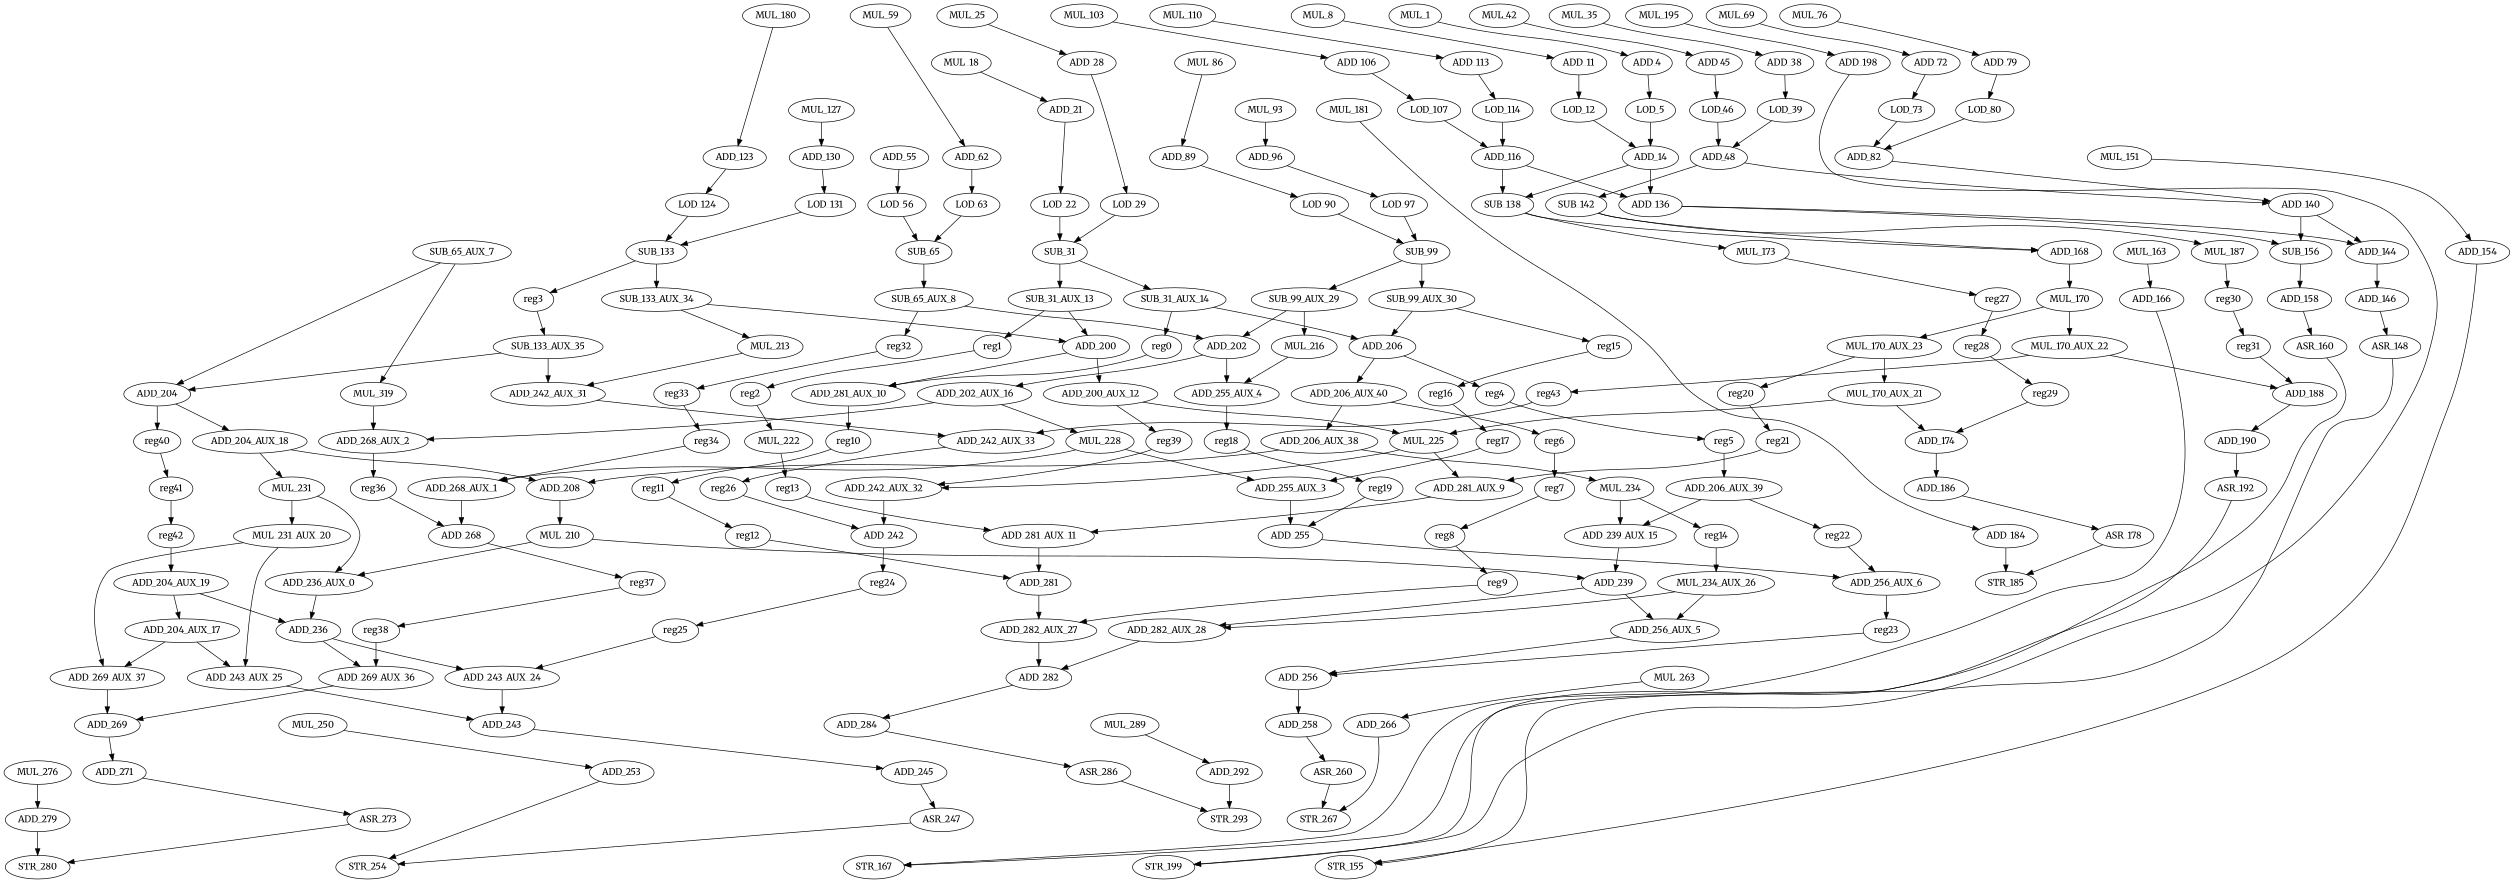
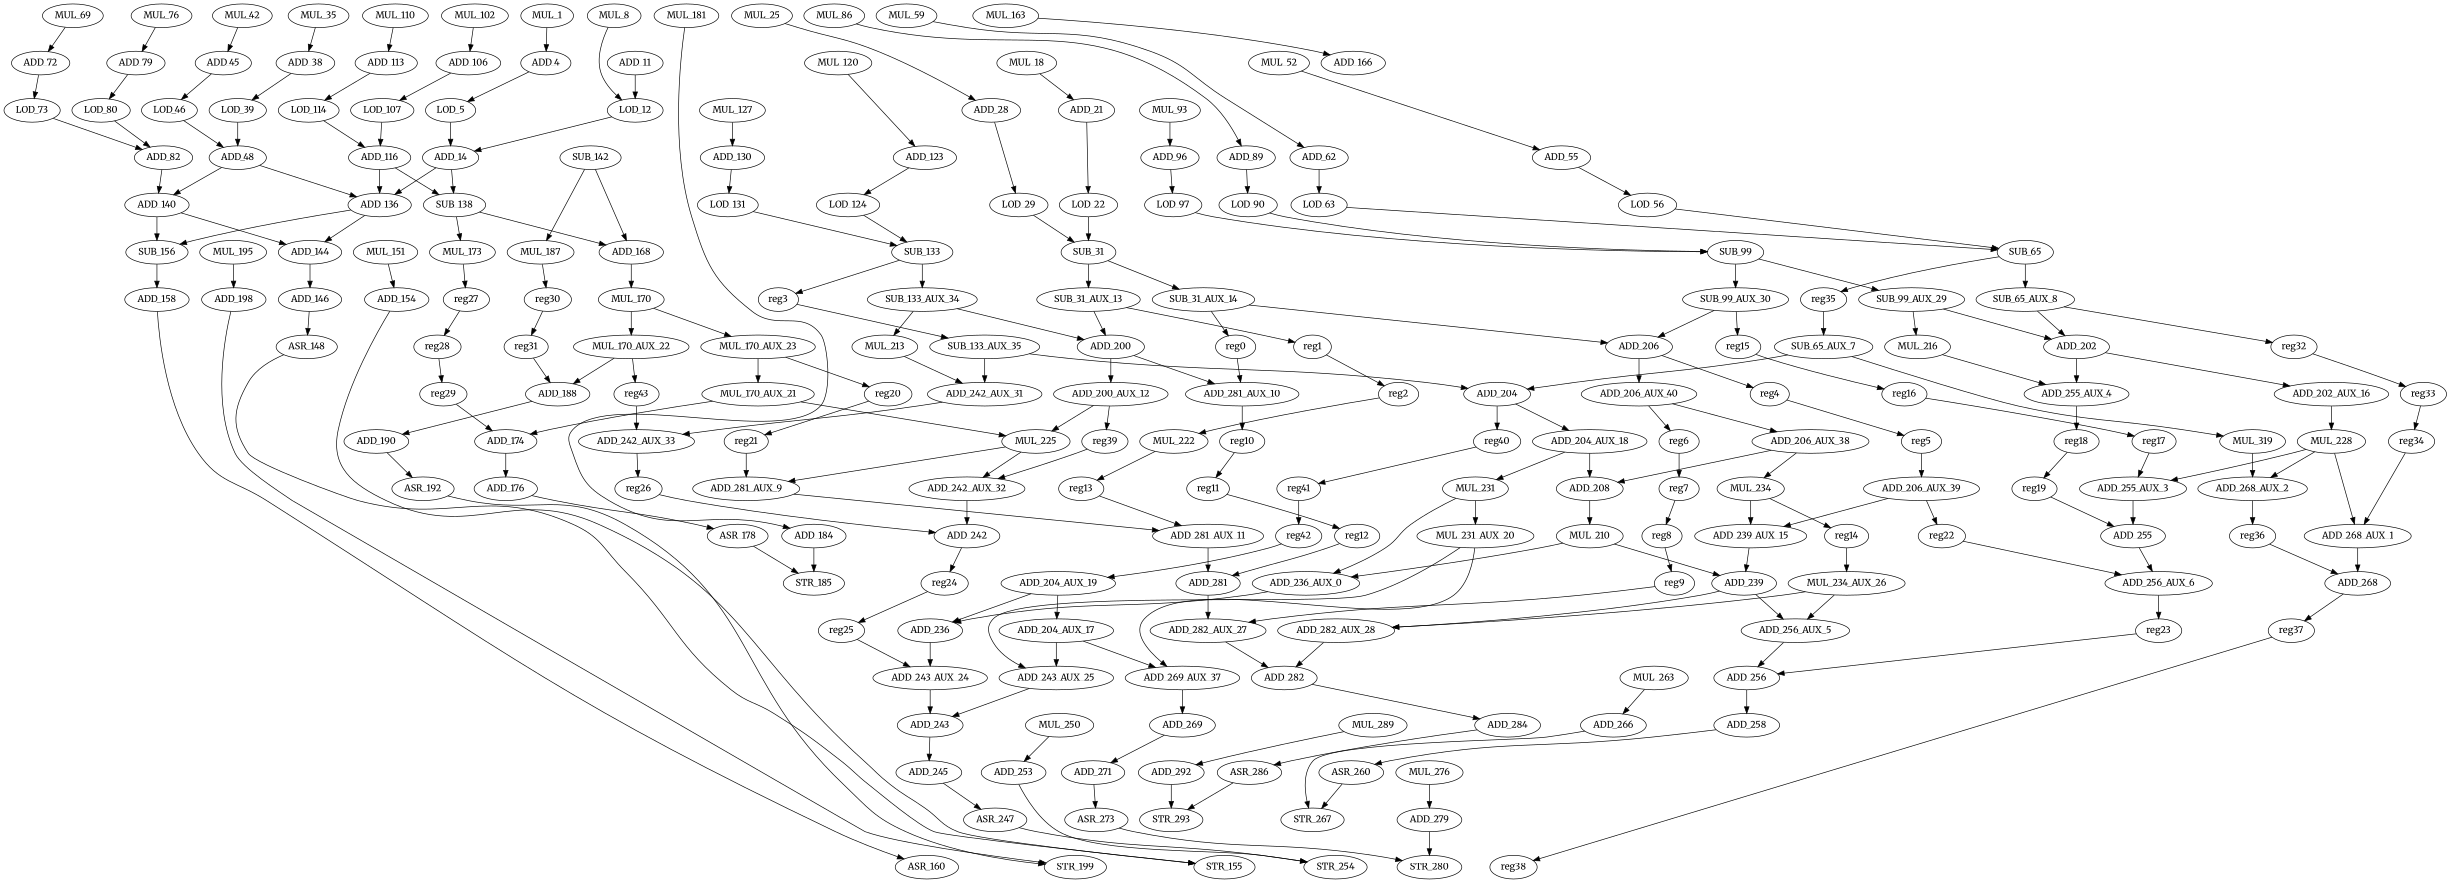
node "MUL_180": label "MUL_180" -> "MUL_120"
node "MUL_103": label "MUL_103" -> "MUL_102"
edge "MUL_8" -> "ADD_11": now "MUL_8" -> "LOD_12"
node "MUL_52": added
edge "ADD_48" -> "SUB_142": now "ADD_48" -> "ADD_136"
node "reg35": added
edge "ADD_202_AUX_16" -> "ADD_268_AUX_2": now "MUL_228" -> "ADD_268_AUX_2"
node "ADD_186": label "ADD_186" -> "ADD_176"
node "ADD_269_AUX_36": removed
node "STR_167": removed
